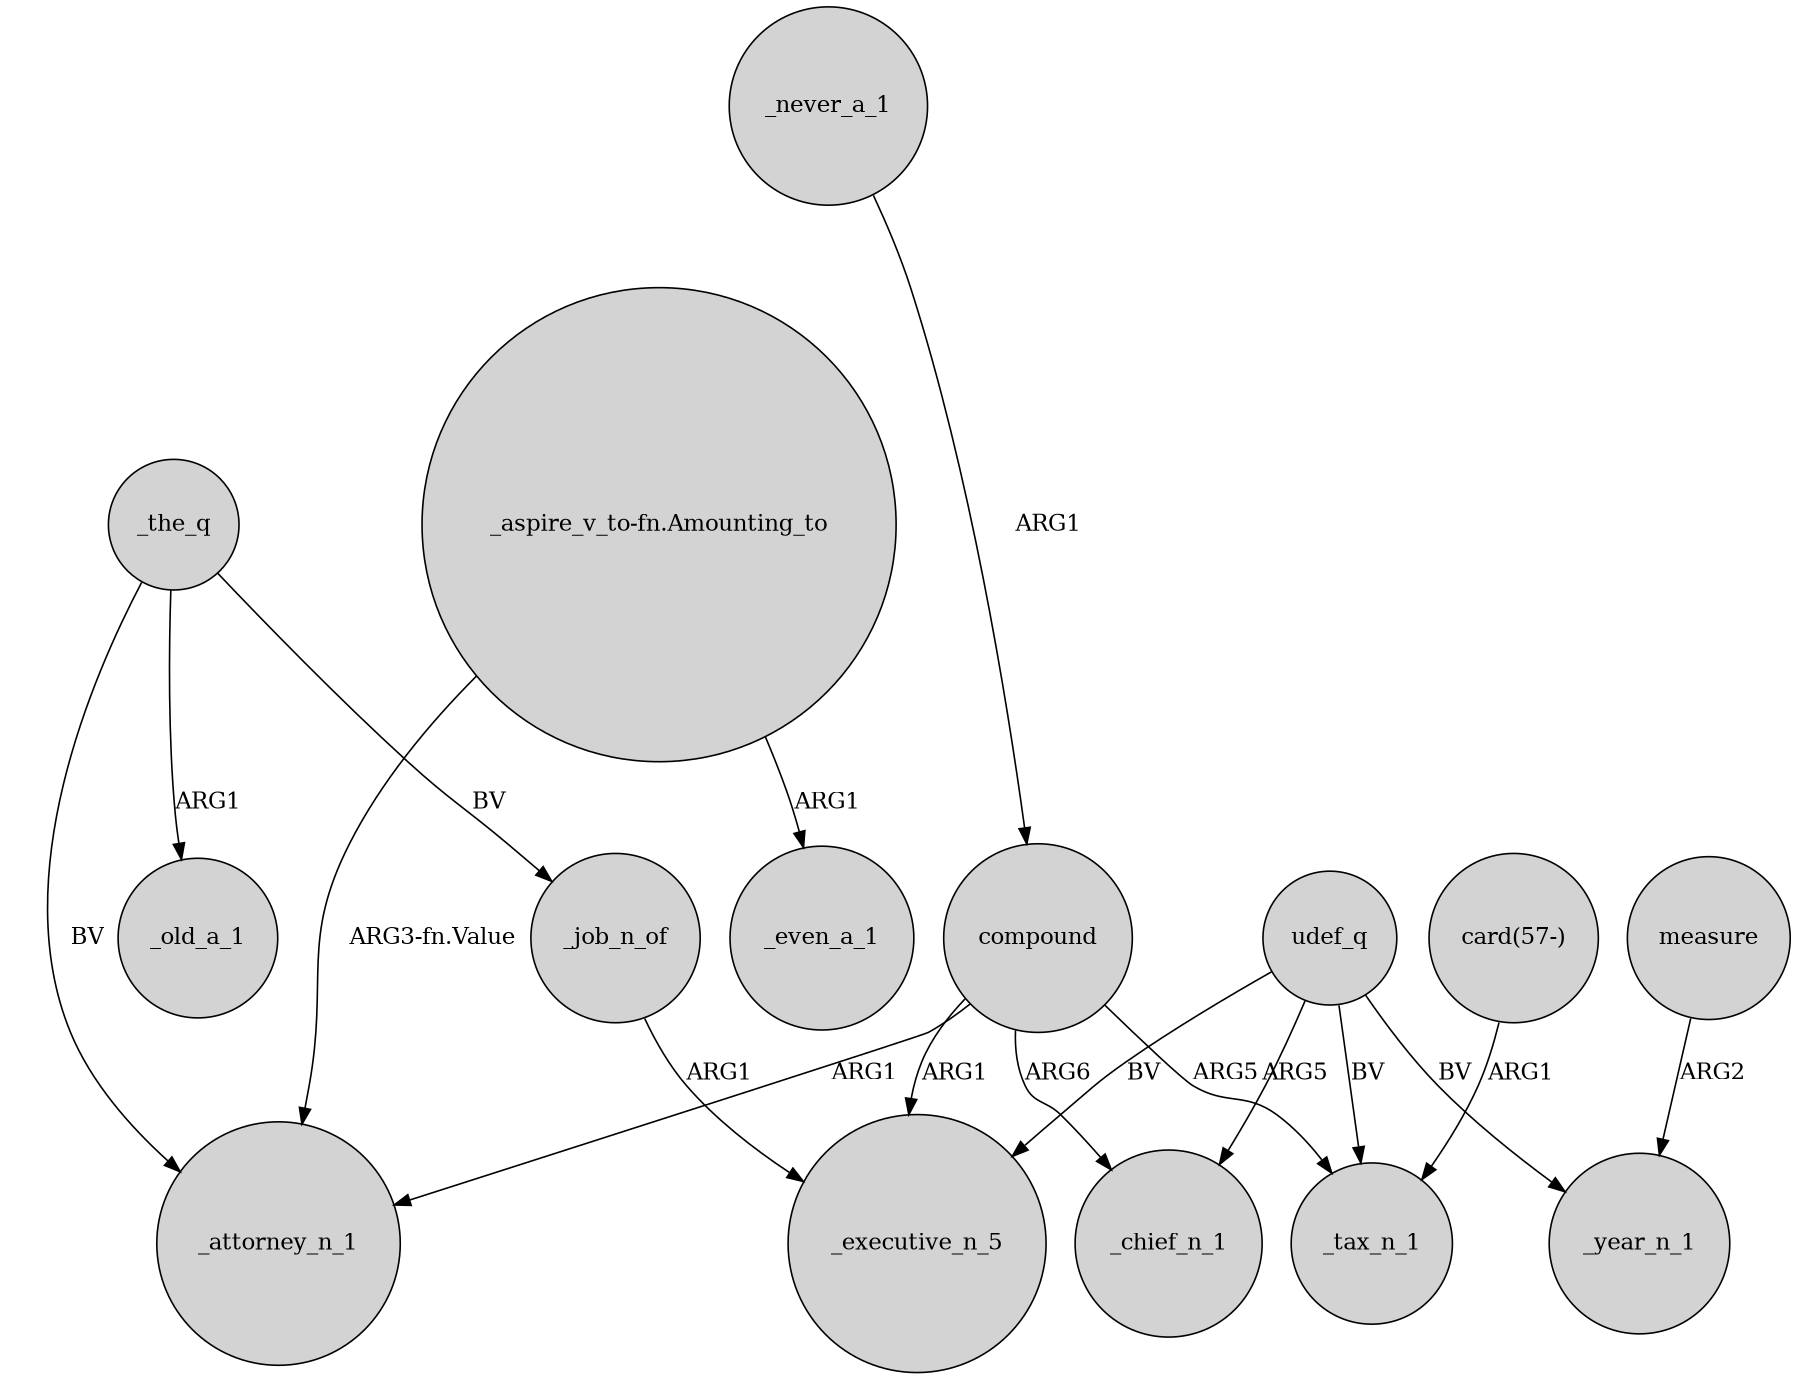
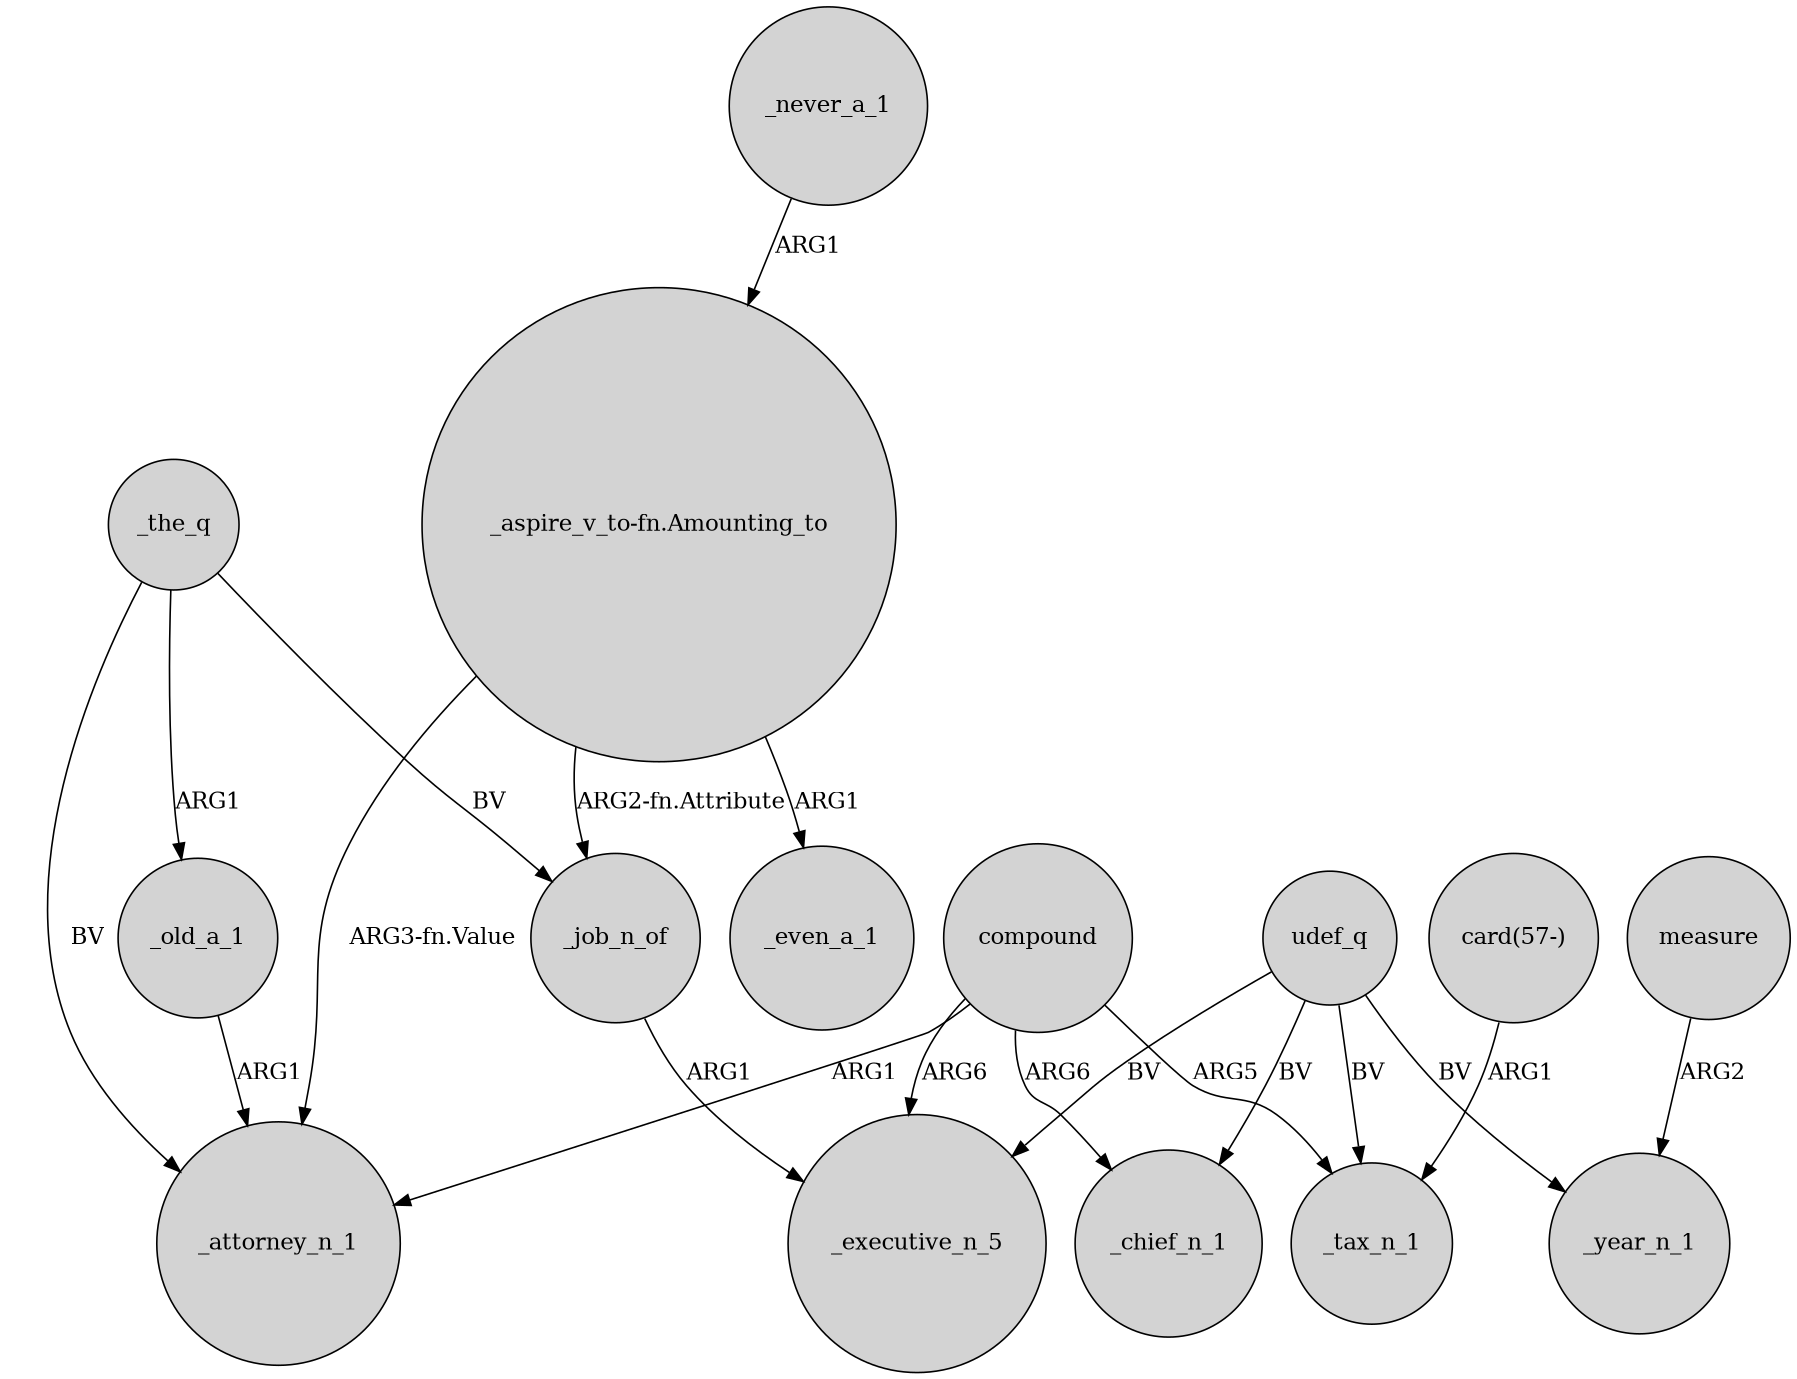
edge "_never_a_1" -> "compound": now "_never_a_1" -> "_aspire_v_to-fn.Amounting_to"
edge "_aspire_v_to-fn.Amounting_to" -> "_job_n_of": added, label "ARG2-fn.Attribute"
edge "_old_a_1" -> "_attorney_n_1": added, label "ARG1"
edge "compound" -> "_executive_n_5": label "ARG1" -> "ARG6"
edge "udef_q" -> "_chief_n_1": label "ARG5" -> "BV"
